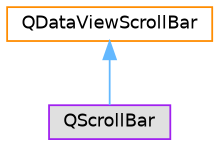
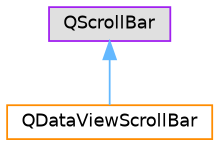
edge "QScrollBar" -> "QDataViewScrollBar": reversed
